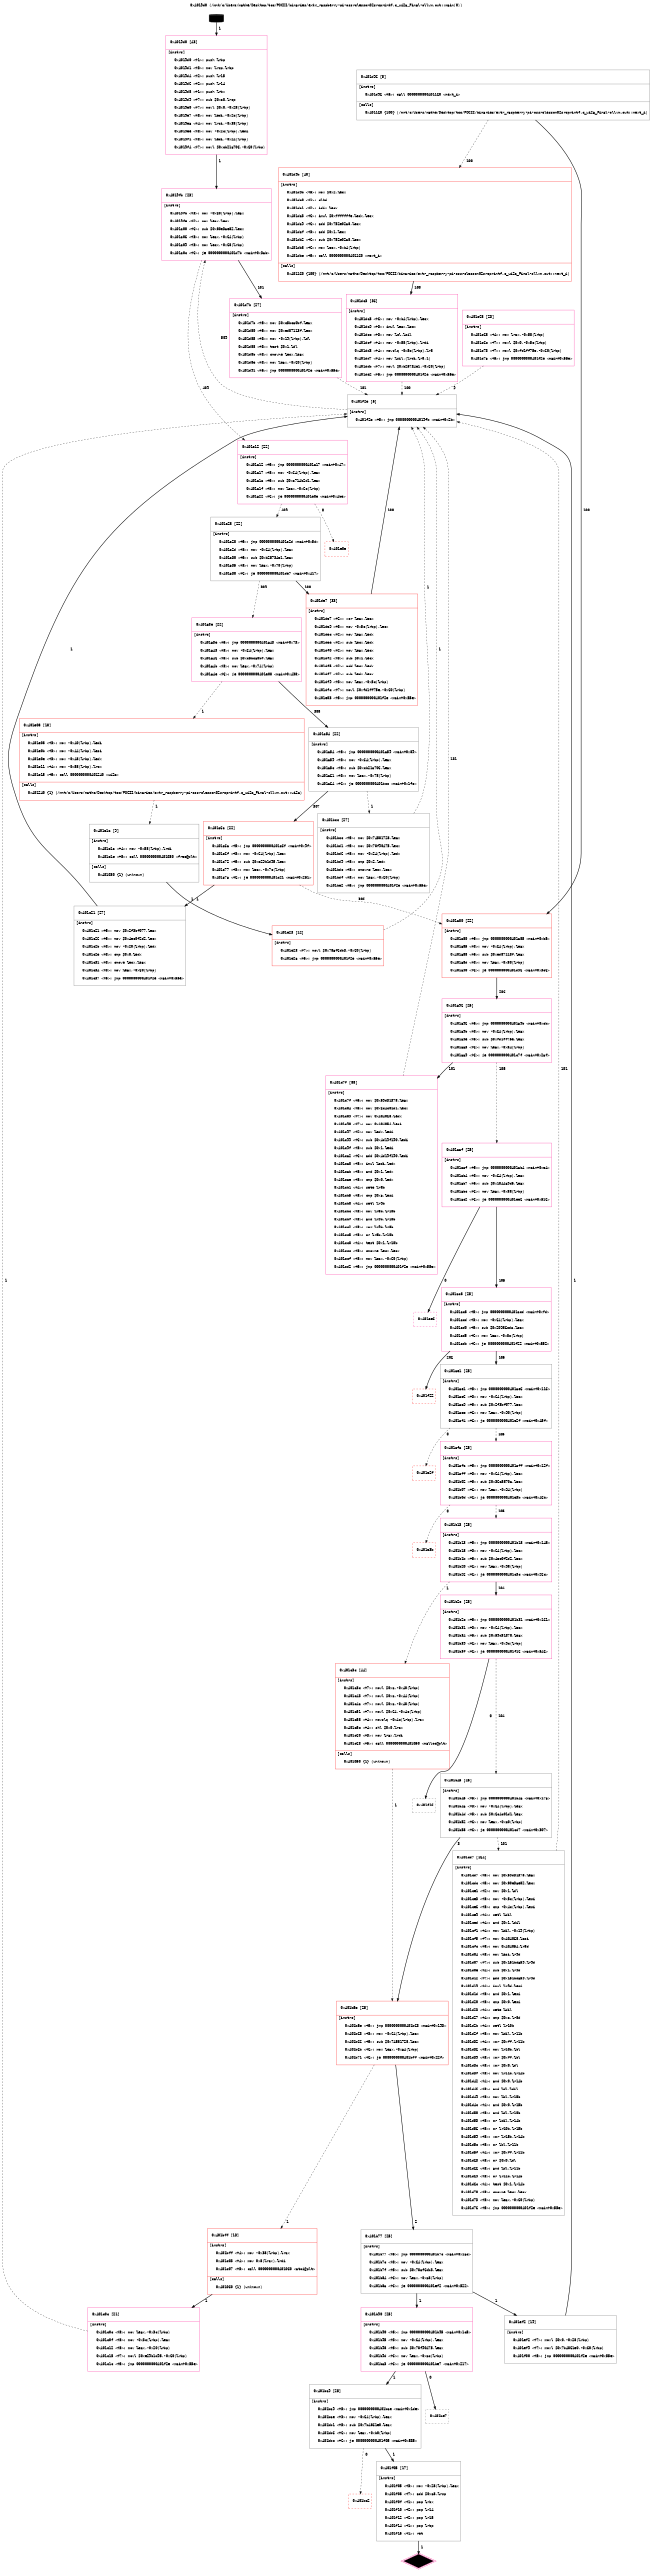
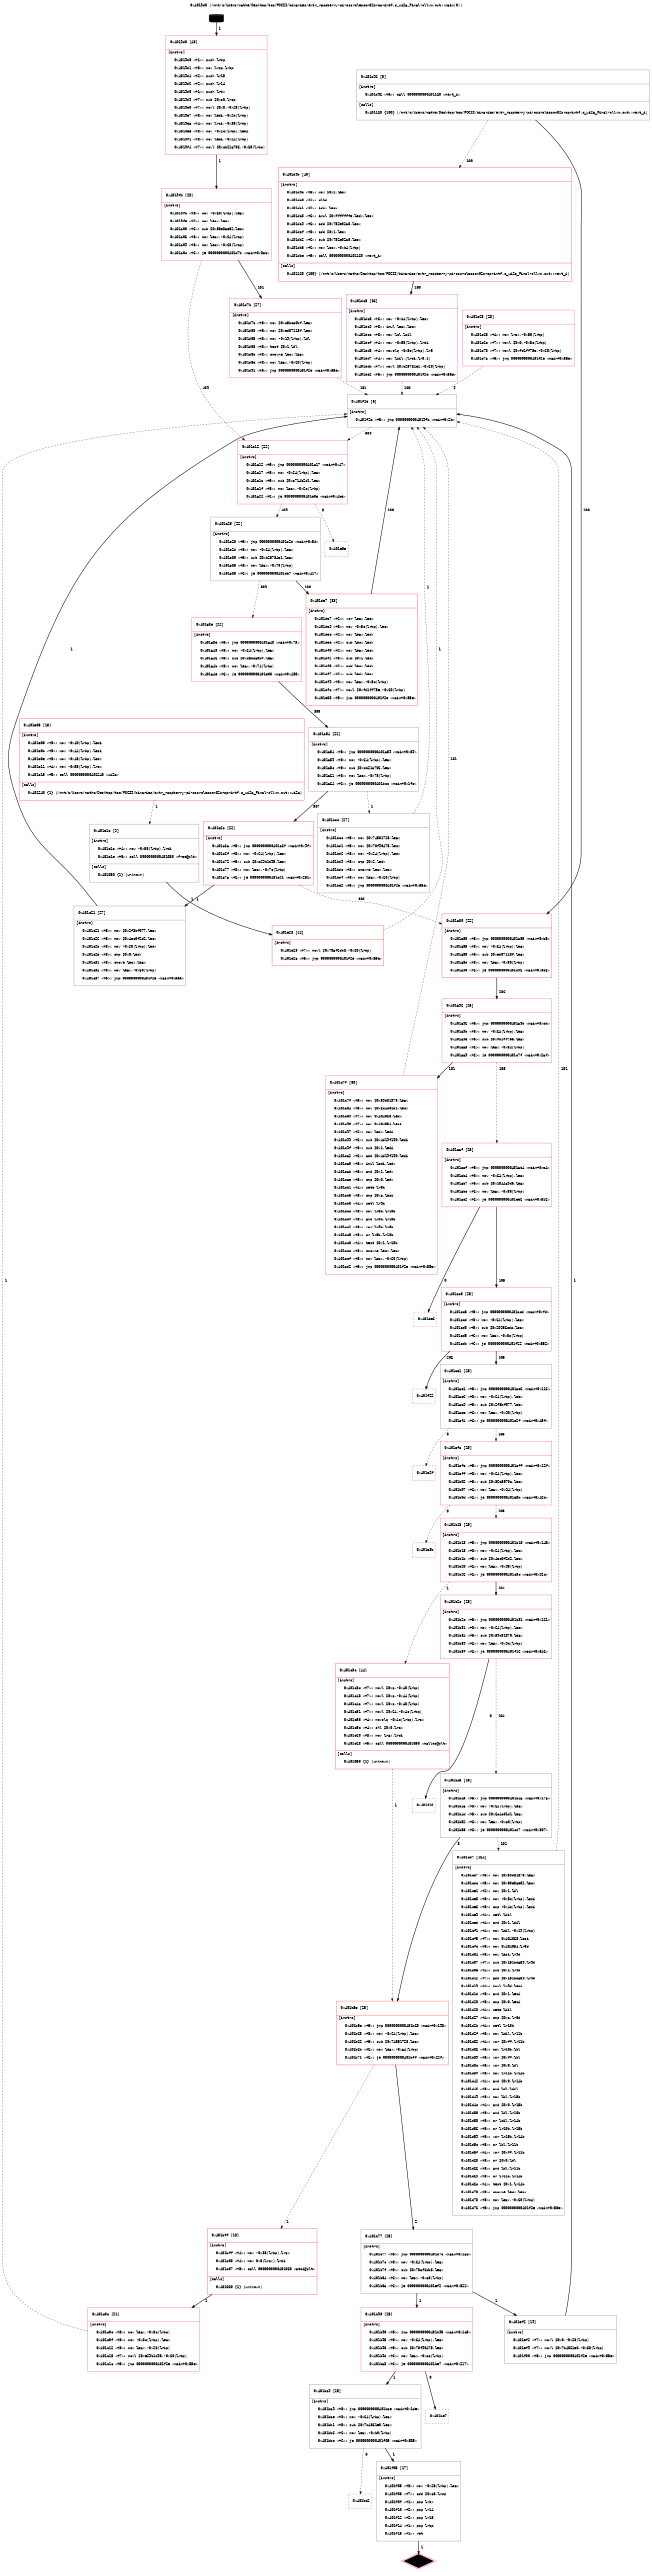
edge "0x401f2e [5]" -> "0x4019fb [23]": now "0x401f2e [5]" -> "0x401a12 [22]"
edge "0x401a3e [22]" -> "0x401e08 [18]": removed, label "1"
